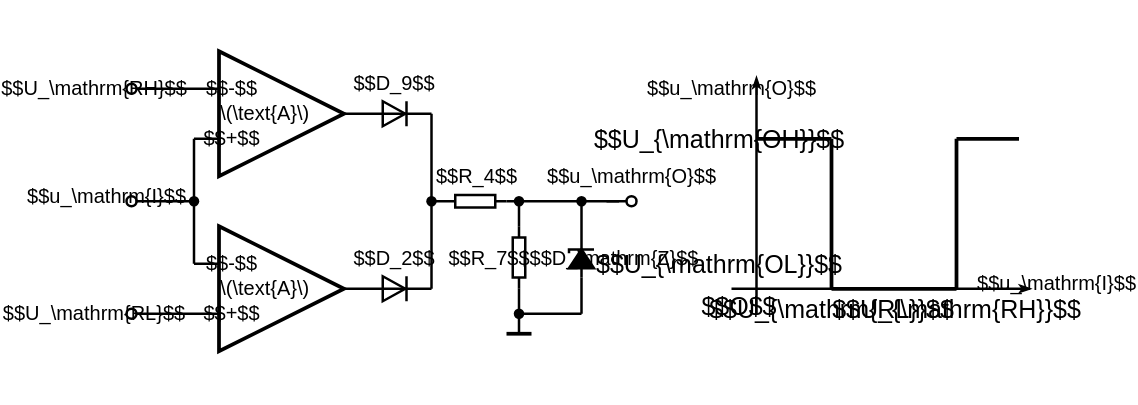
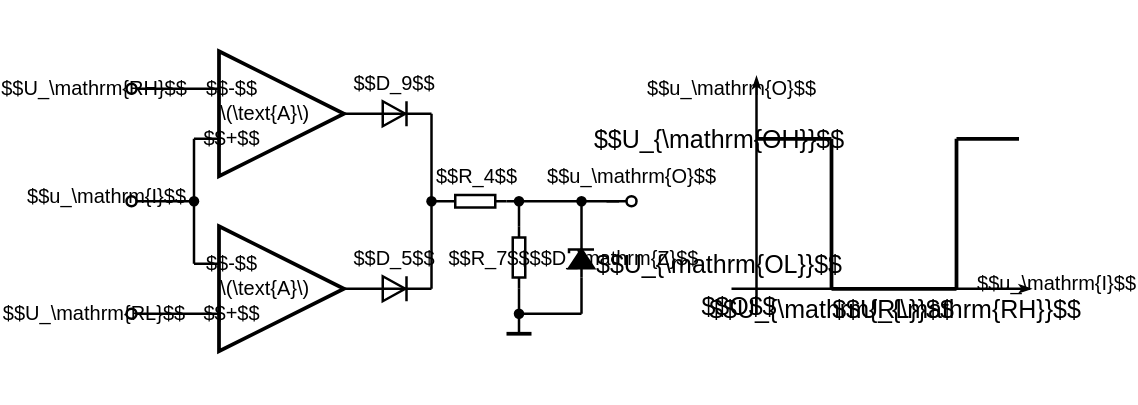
node "$$D_2$$": label "$$D_2$$" -> "$$D_5$$"
